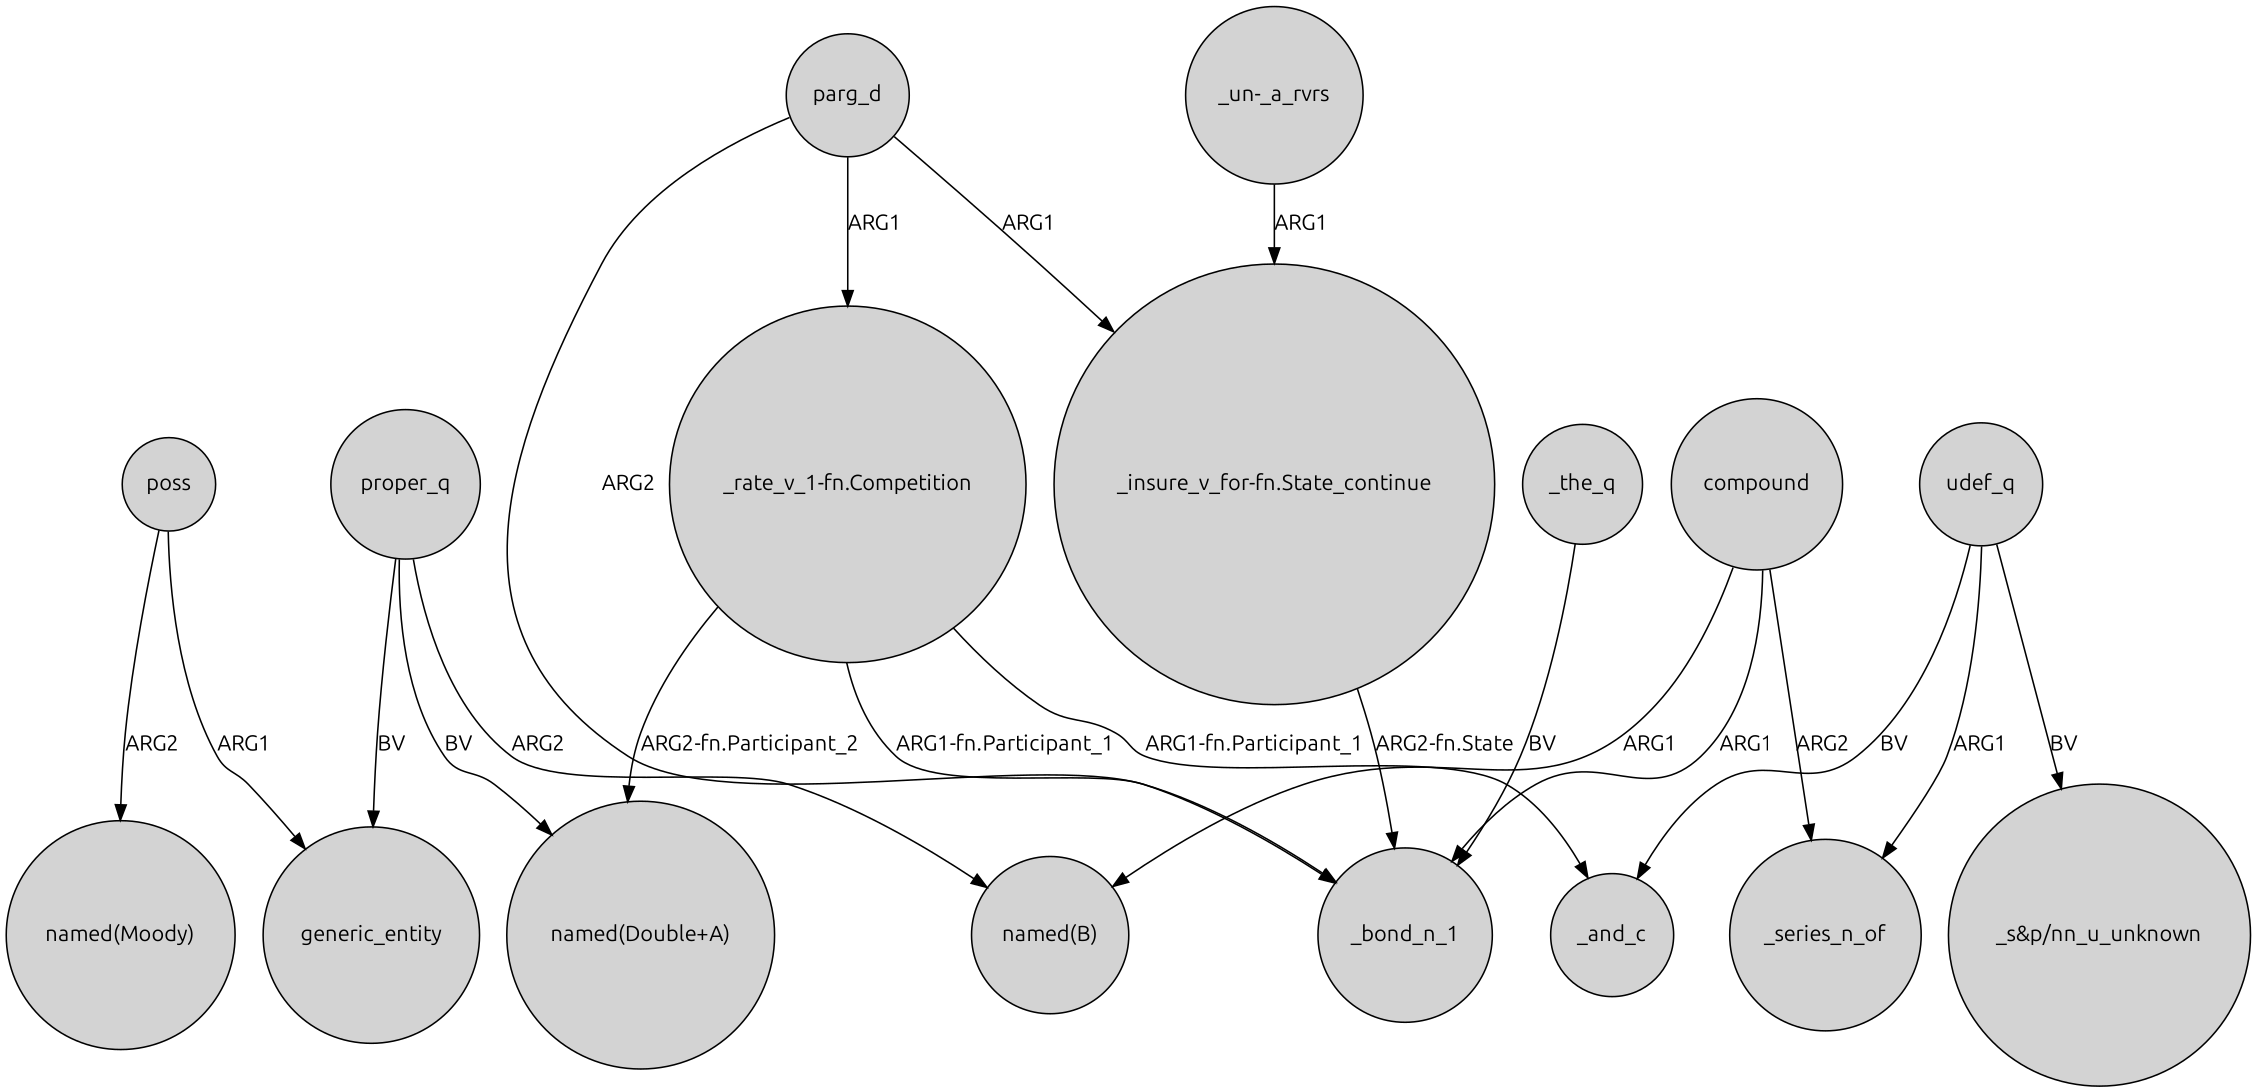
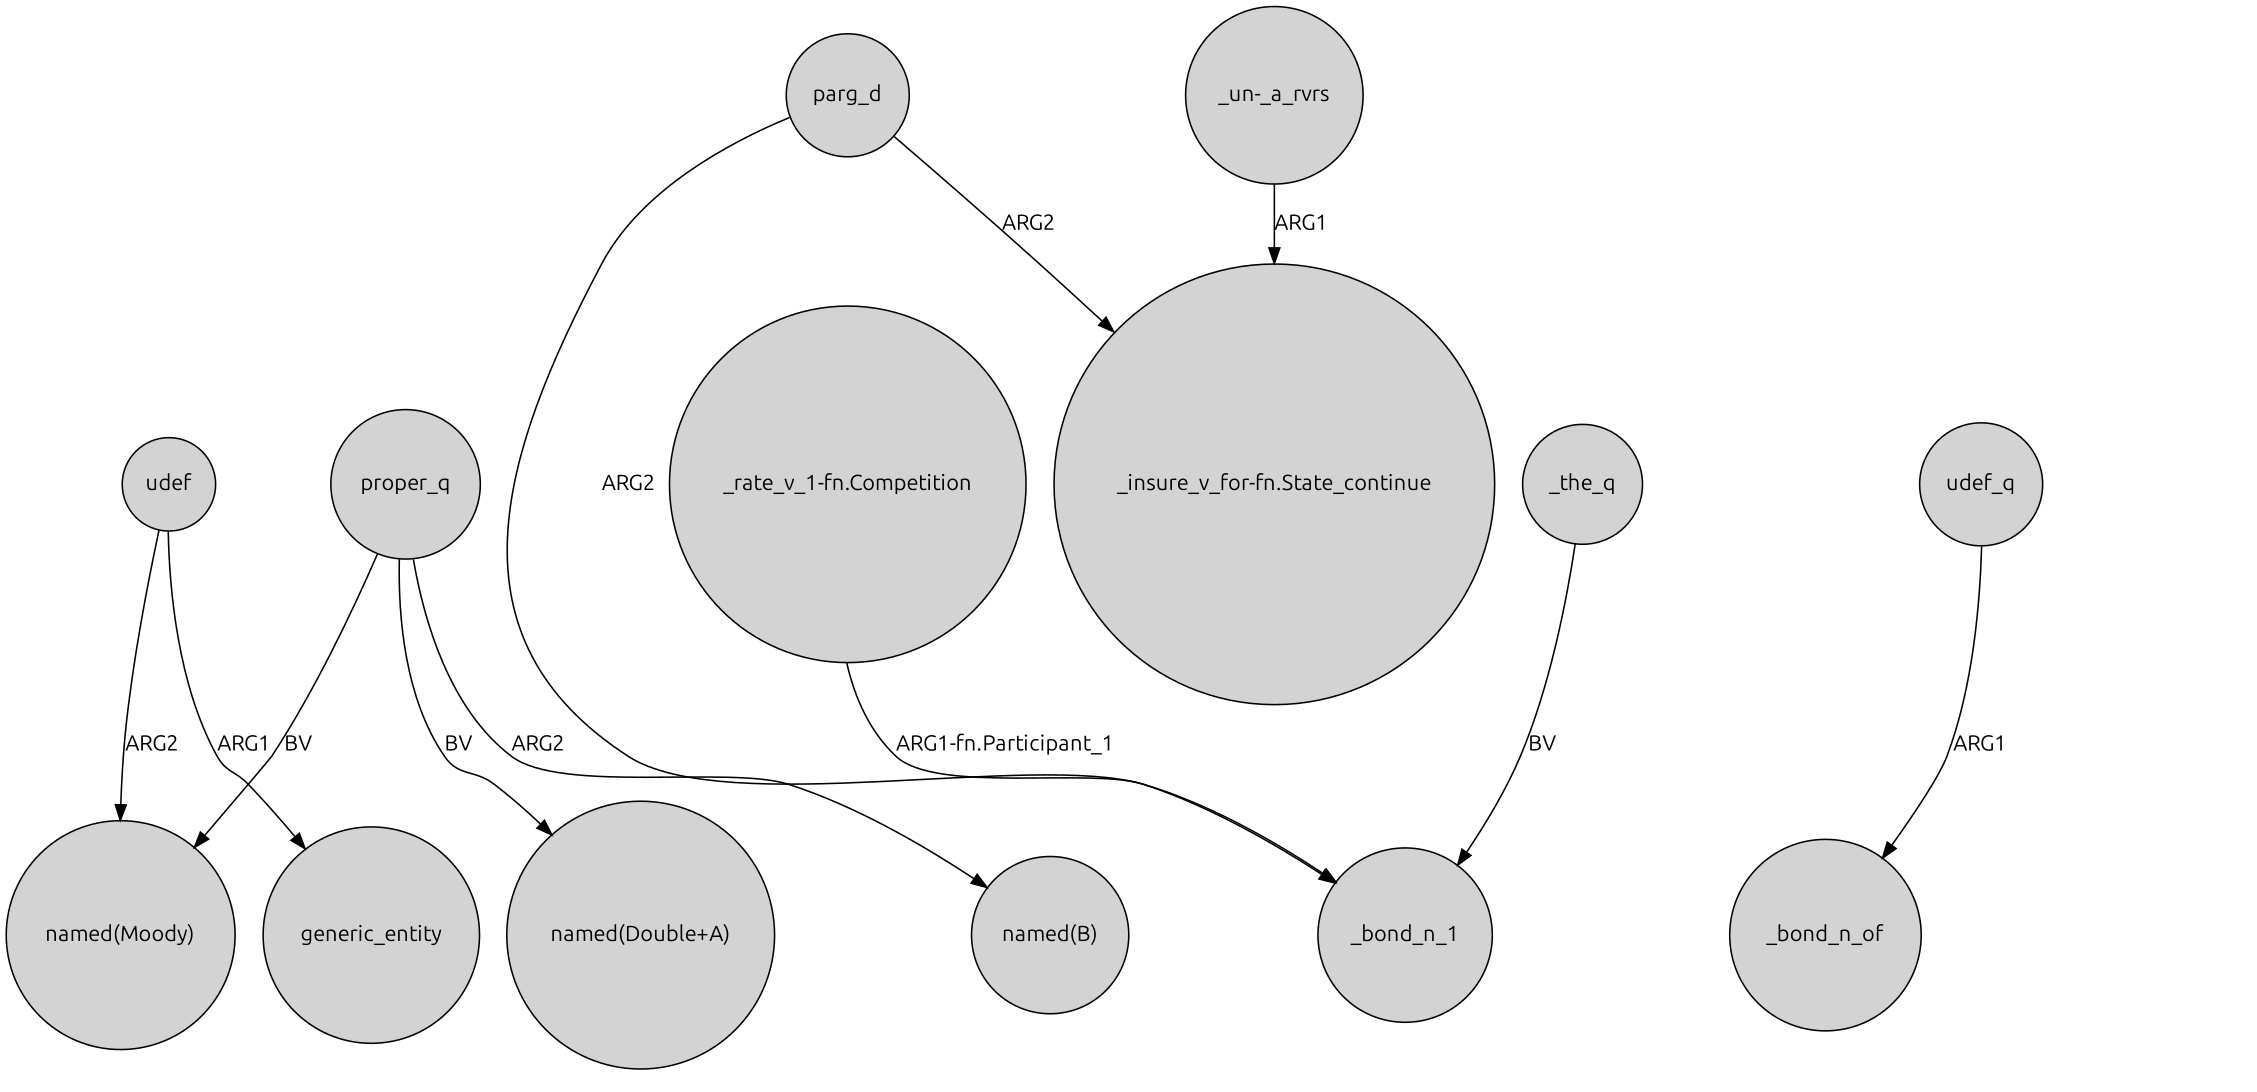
edge "parg_d" -> "_rate_v_1-fn.Competition": removed, label "ARG1"
edge "parg_d" -> "_insure_v_for-fn.State_continue": label "ARG1" -> "ARG2"
node "poss": label "poss" -> "udef"
node "compound": removed
edge "proper_q" -> "generic_entity": now "proper_q" -> "named(Moody)"
edge "_rate_v_1-fn.Competition" -> "named(Double+A)": removed, label "ARG2-fn.Participant_2"
edge "_insure_v_for-fn.State_continue" -> "_bond_n_1": removed, label "ARG2-fn.State"
node "_and_c": removed
node "_series_n_of": label "_series_n_of" -> "_bond_n_of"
node "_s&p/nn_u_unknown": removed
